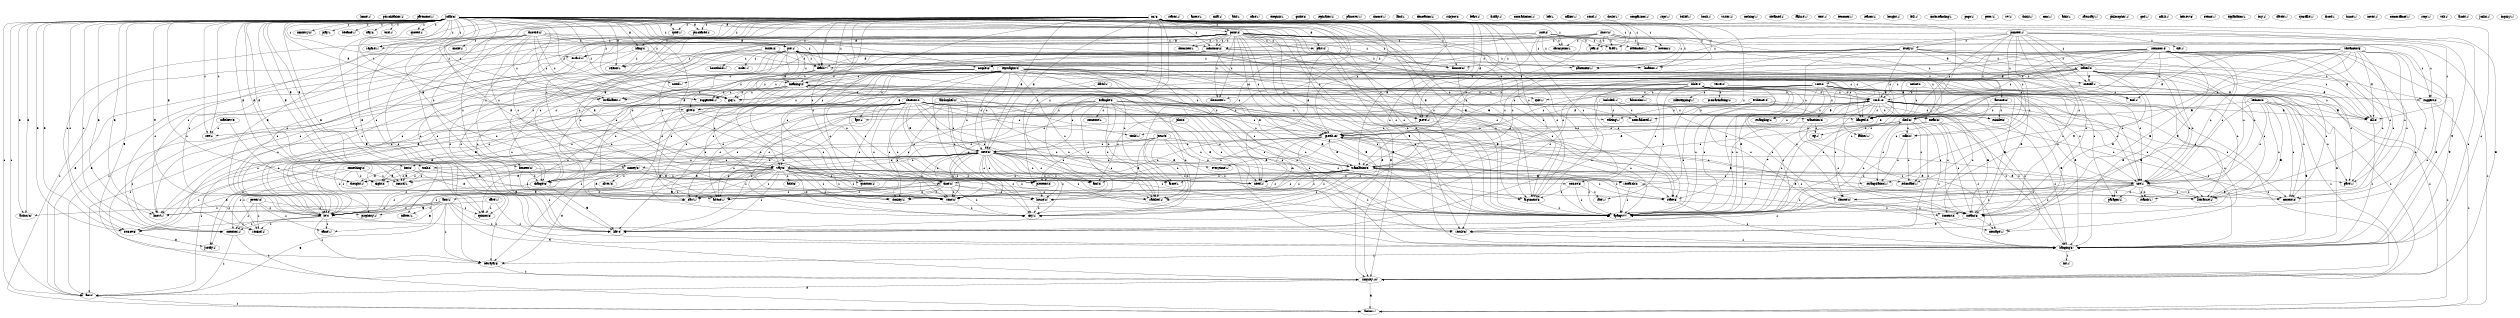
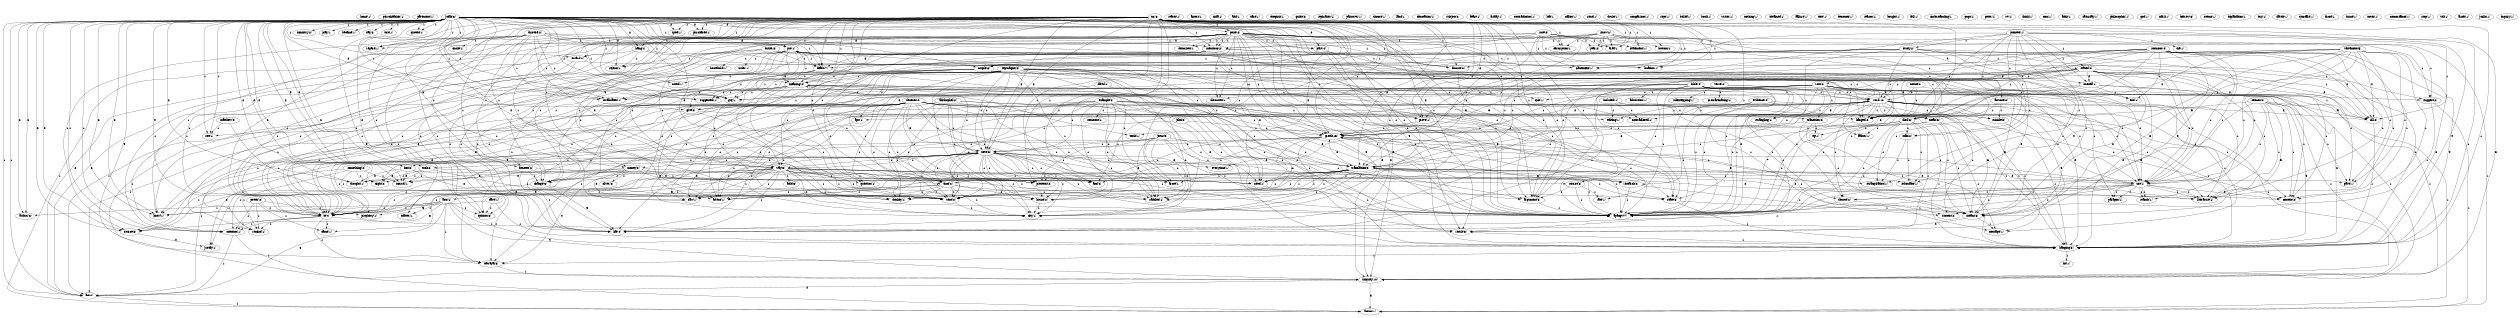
edge "father(1)" -> "died(3)": reversed
edge "decenso(2)" -> "greek(15)": now "john(3)" -> "greek(15)"
edge "word(13)" -> "ie(4)": added, label "4"
